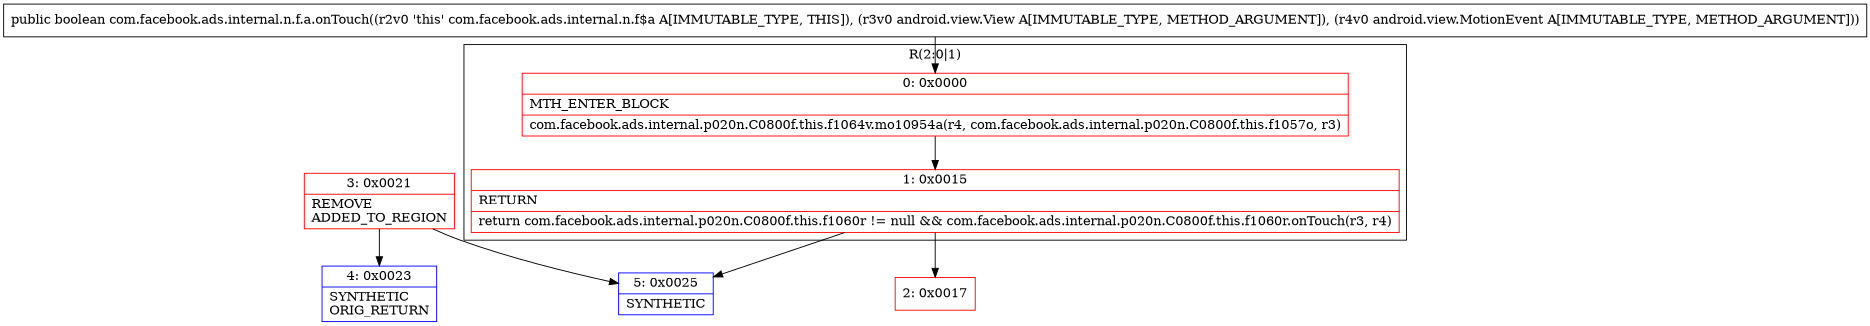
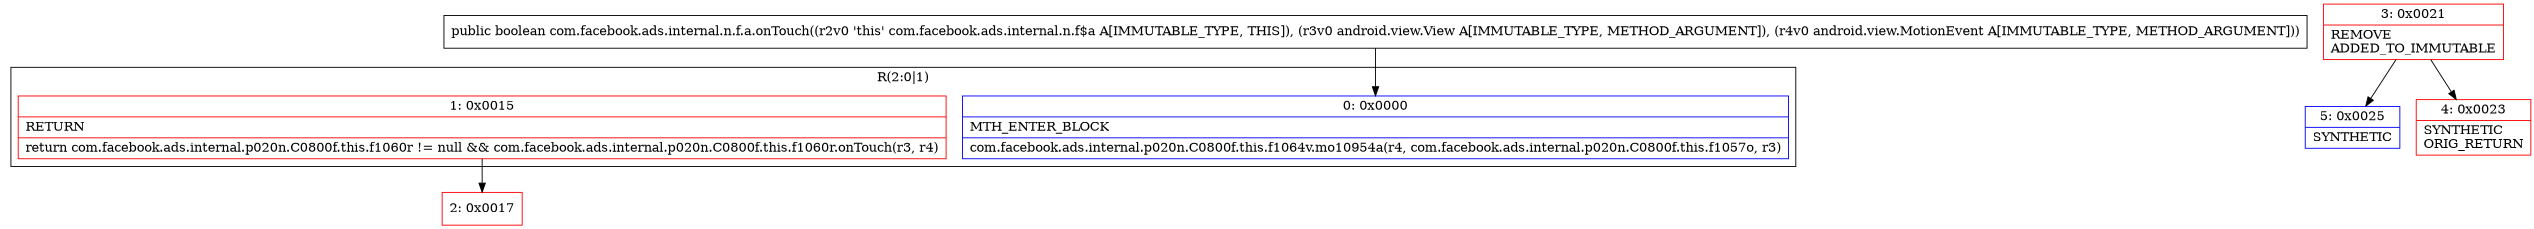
node "0: 0x0000": color red -> blue
edge "0: 0x0000" -> "1: 0x0015": removed
node "3: 0x0021": text "ADDED_TO_REGION" -> "ADDED_TO_IMMUTABLE"
edge "1: 0x0015" -> "5: 0x0025": removed
node "4: 0x0023": color blue -> red
